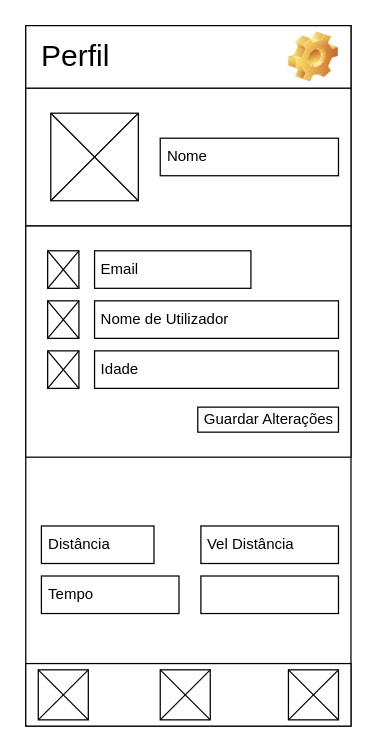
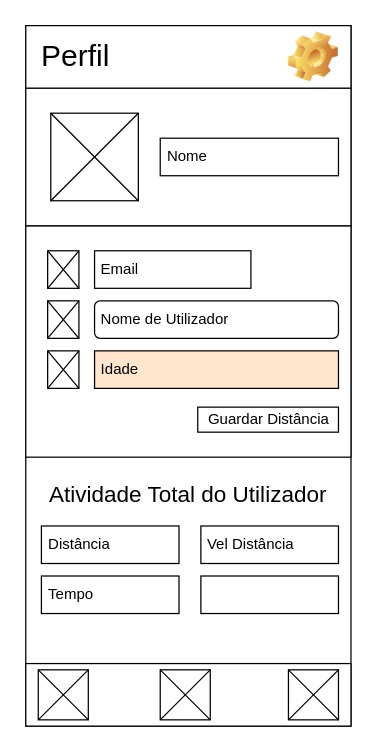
node "Nome de Utilizador": shape rectangle -> rounded rectangle
node "Idade": fillcolor #ffffff -> #ffe6cc
node "Guardar Alterações": label "Guardar Alterações" -> "Guardar Distância"
node "Atividade Total do Utilizador": added
node "Distância": size 113x38 -> 138x38
